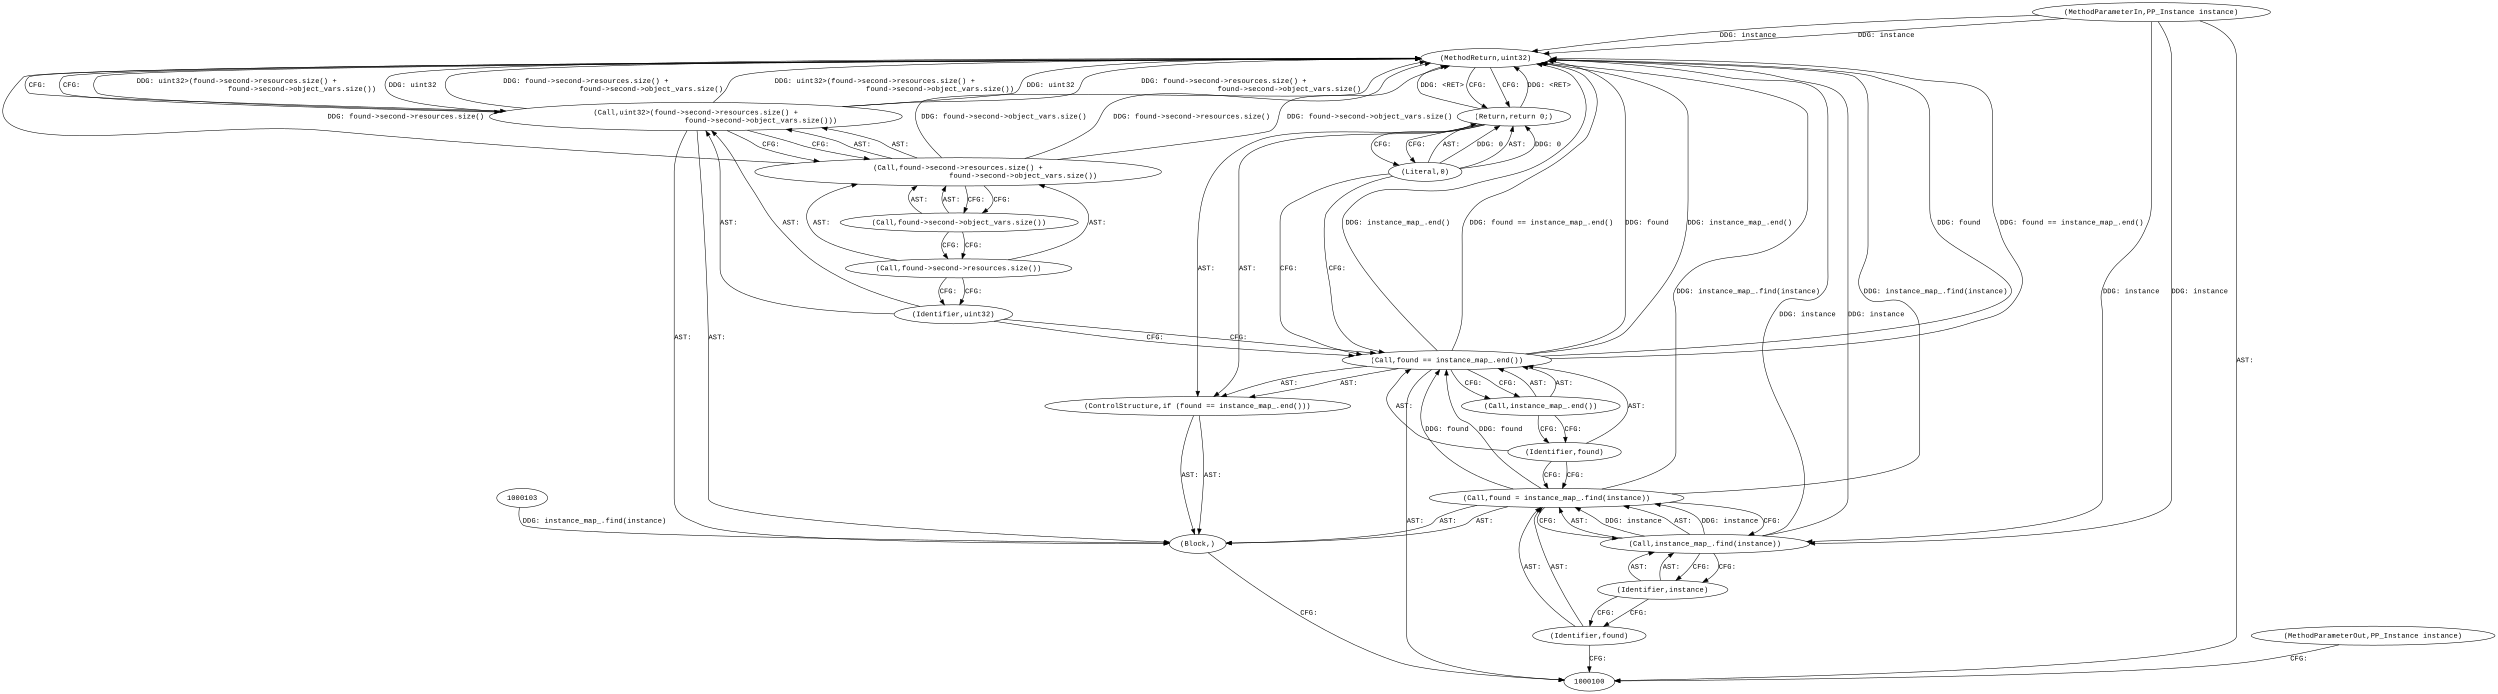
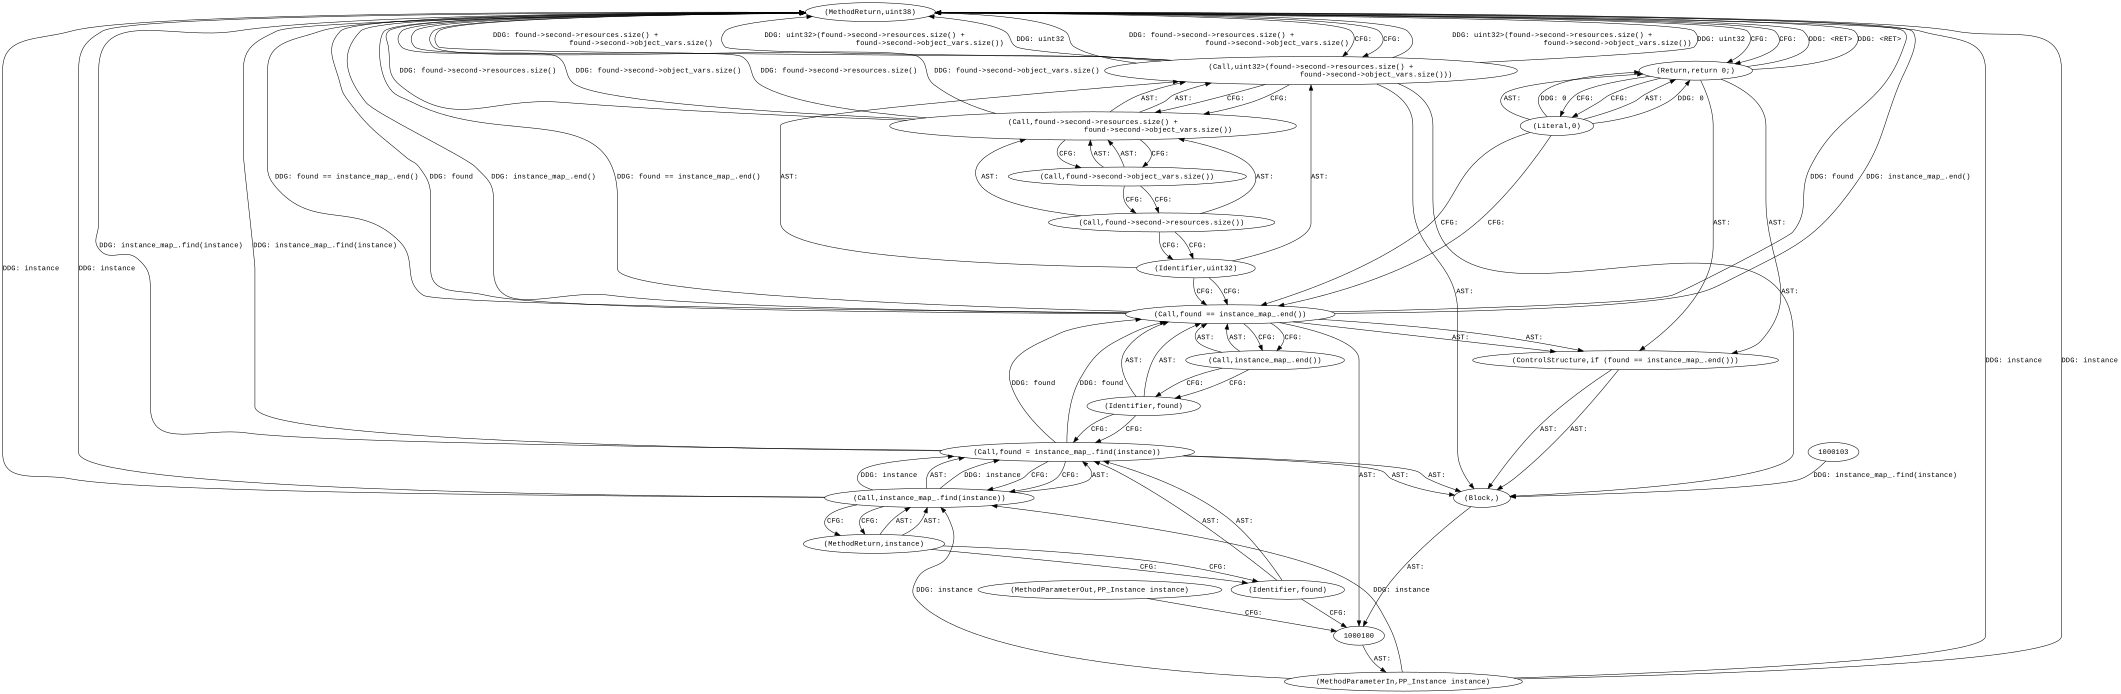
node "(MethodReturn,uint32)": label "(MethodReturn,uint32)" -> "(MethodReturn,uint38)"
node "(Identifier,instance)": label "(Identifier,instance)" -> "(MethodReturn,instance)"
edge "(Block,)" -> "1000100": label "CFG: " -> "AST: "
edge "(MethodParameterIn,PP_Instance instance)" -> "1000100": reversed
